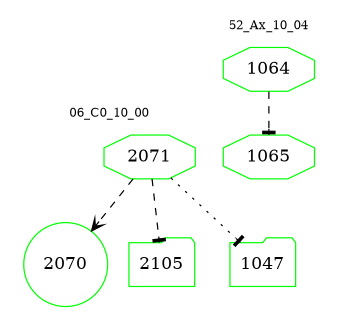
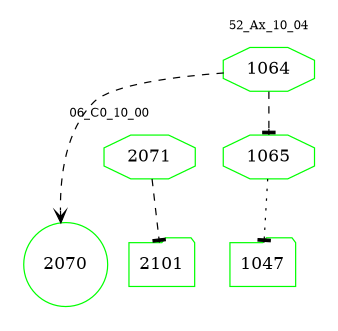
edge "2071" -> "2070": now "1064" -> "2070"
edge "2071" -> "1047": now "1065" -> "1047"
node "2105": label "2105" -> "2101"
